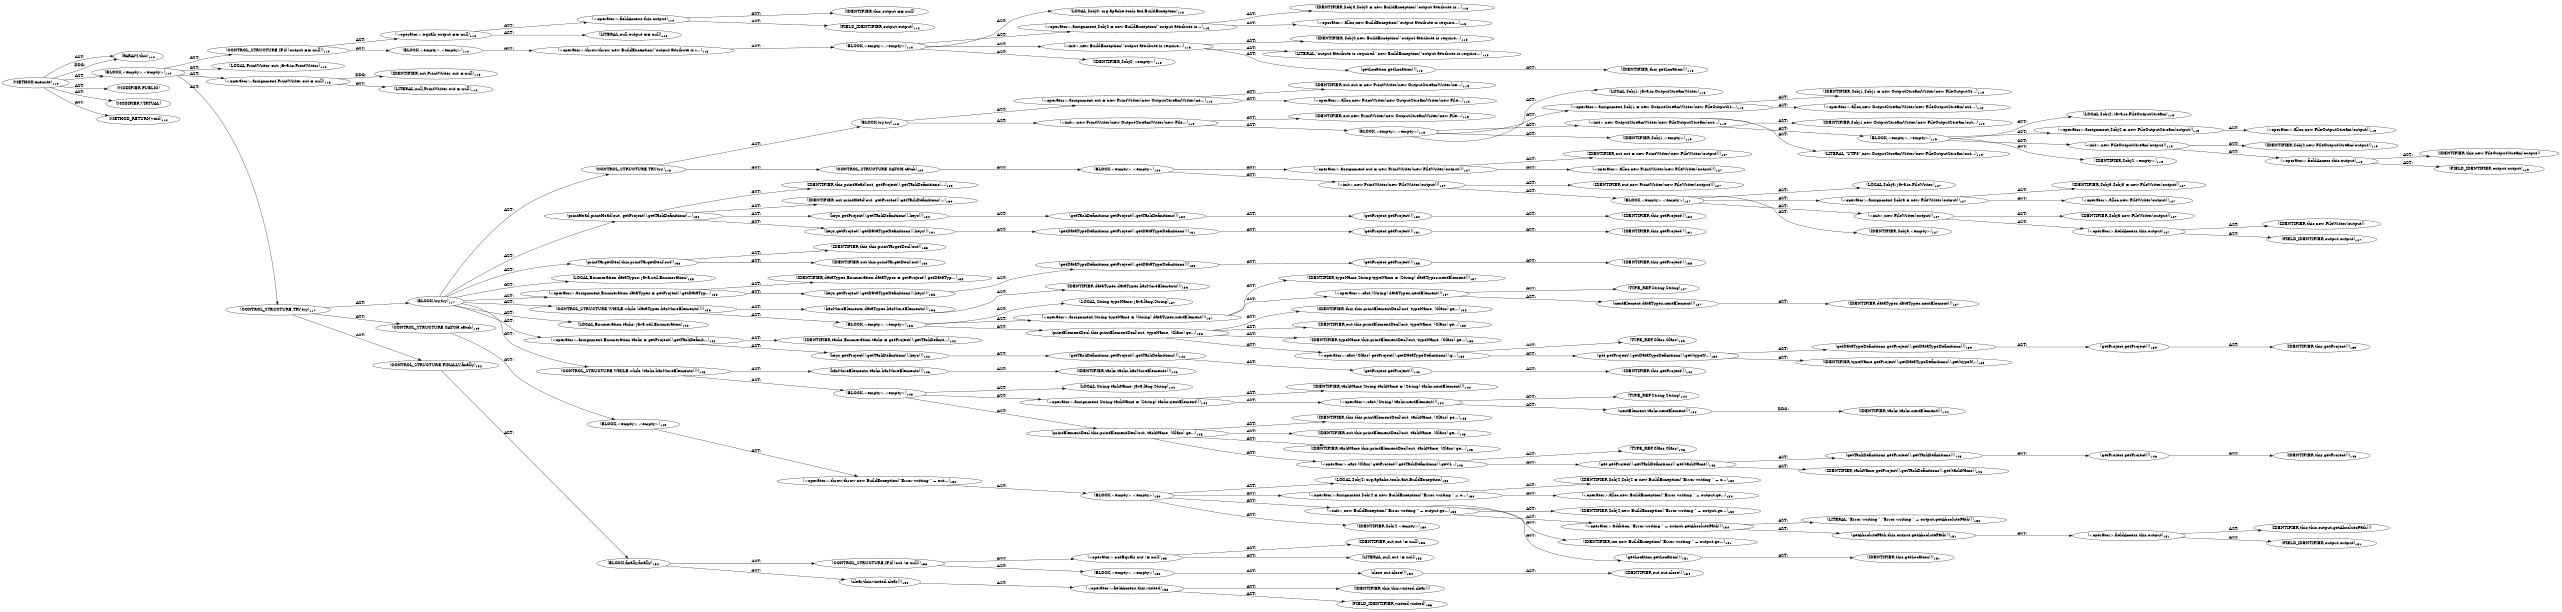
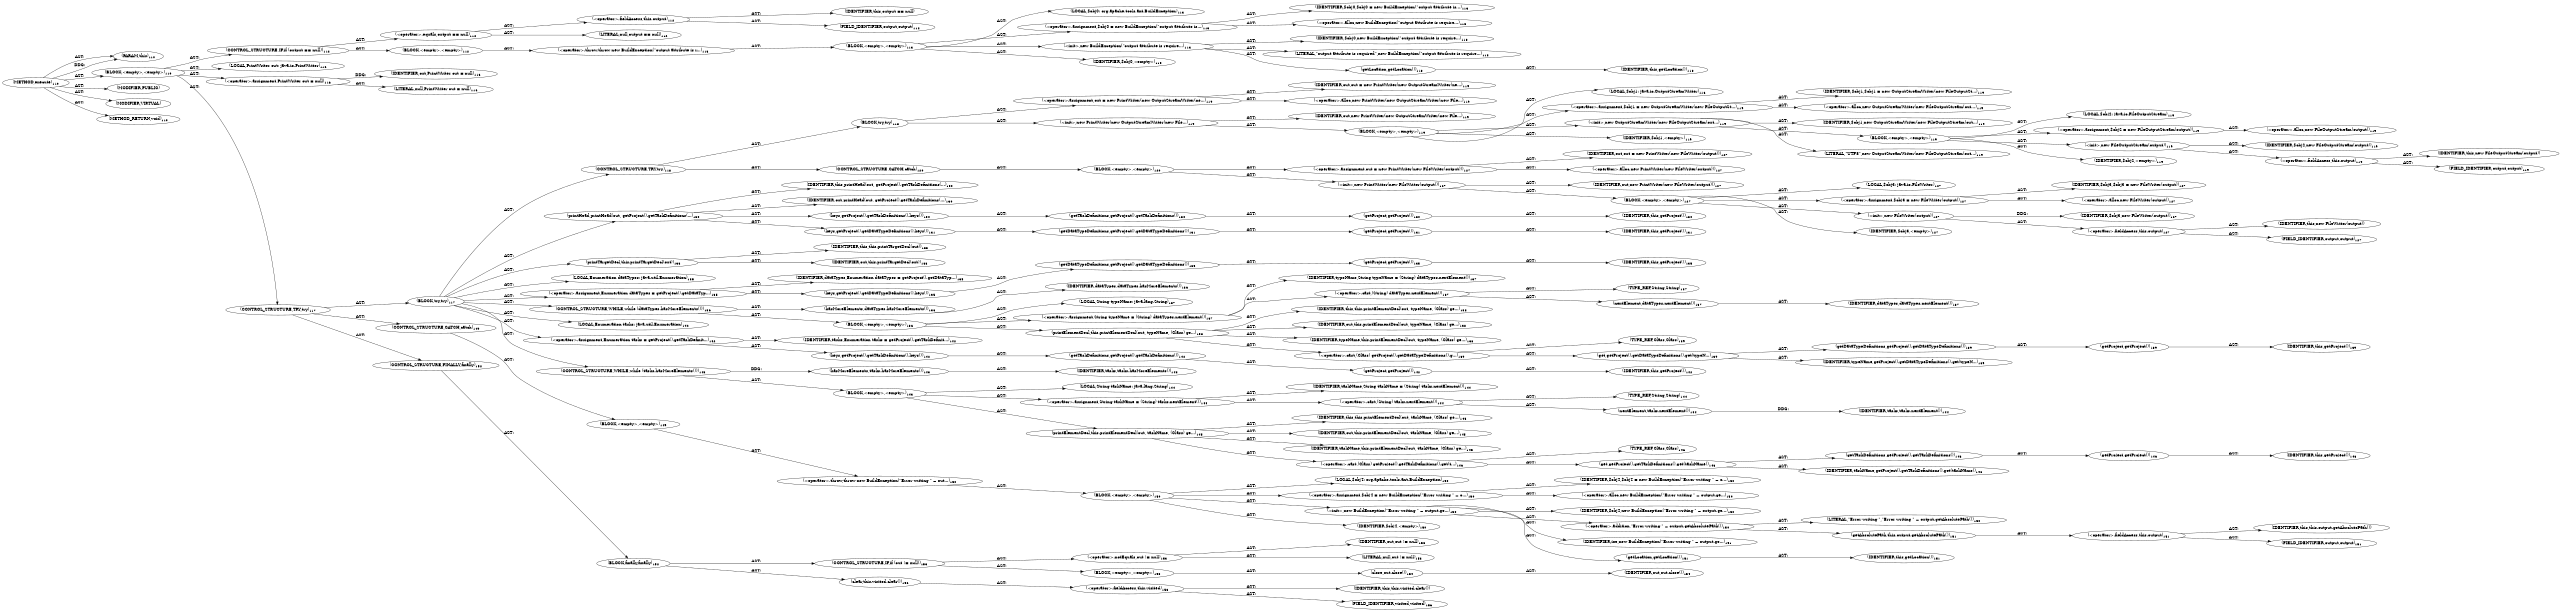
edge "(<init>,new FileWriter(output))" -> "(IDENTIFIER,$obj3,new FileWriter(output))": label "AST: " -> "DDG: "
edge "(CONTROL_STRUCTURE,WHILE,while (tasks.hasMoreElements()))" -> "(hasMoreElements,tasks.hasMoreElements())": label "AST: " -> "DDG: "
